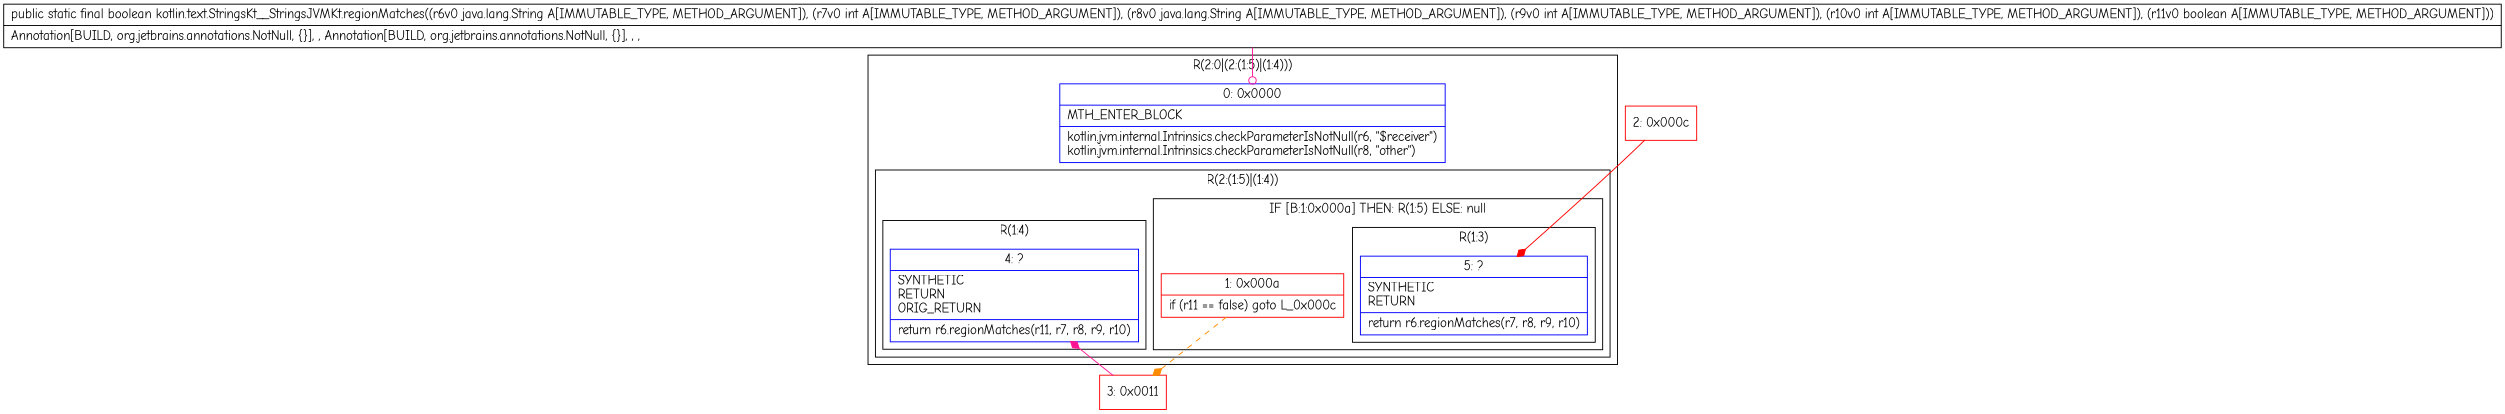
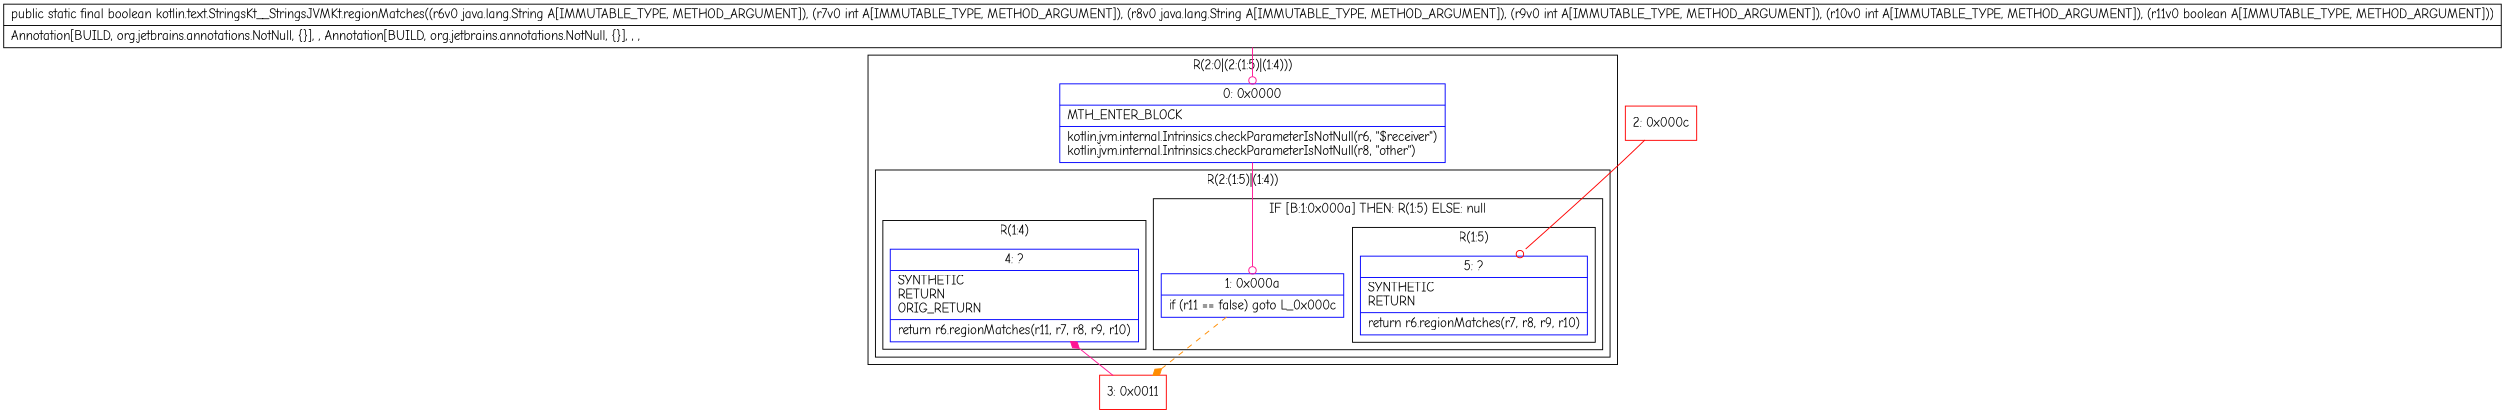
edge "2: 0x000c" -> "5: ?": arrowhead diamond -> odot
edge "0: 0x0000" -> "1: 0x000a": added
cluster "R(1:3)": label "R(1:3)" -> "R(1:5)"
node "1: 0x000a": color red -> blue
